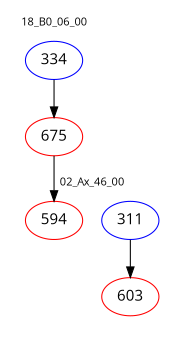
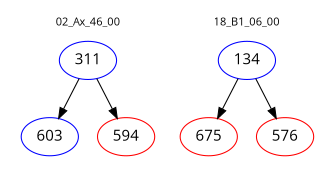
cluster "18_B0_06_00": label "18_B0_06_00" -> "18_B1_06_00"
node "334": label "334" -> "134"
node "576": added
edge "675" -> "594": now "311" -> "594"
node "603": color red -> blue
